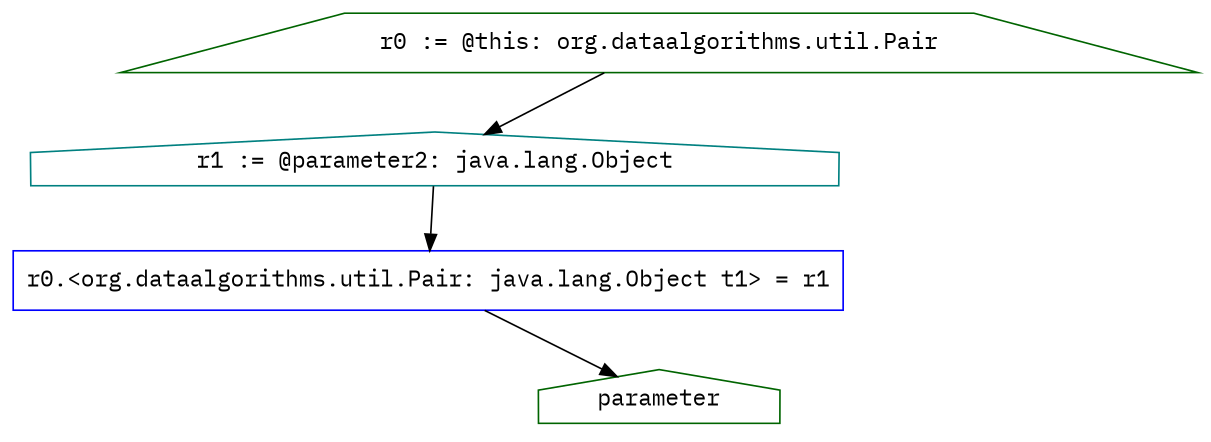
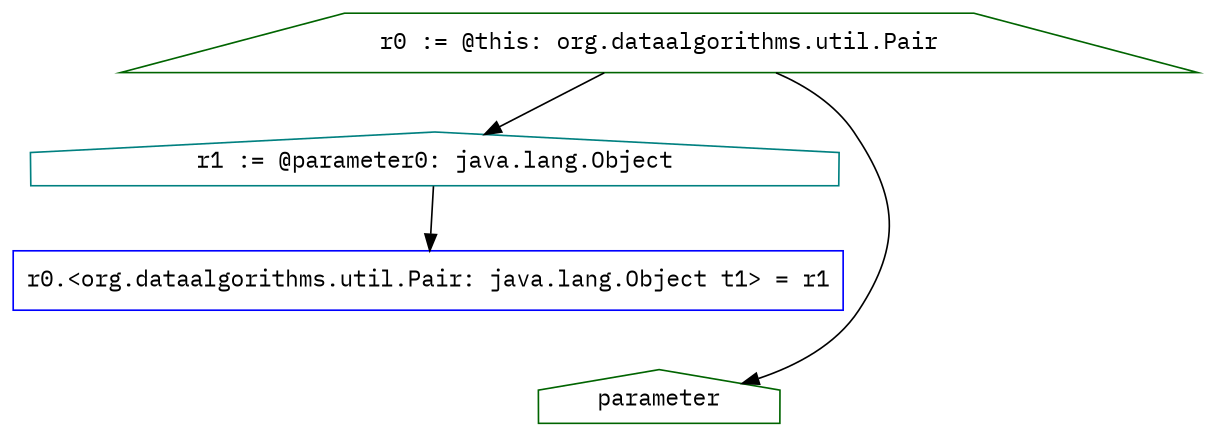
node "r1 := @parameter2: java.lang.Object": label "r1 := @parameter2: java.lang.Object" -> "r1 := @parameter0: java.lang.Object"
edge "r0.<org.dataalgorithms.util.Pair: java.lang.Object t1> = r1" -> "parameter": now "r0 := @this: org.dataalgorithms.util.Pair" -> "parameter"
